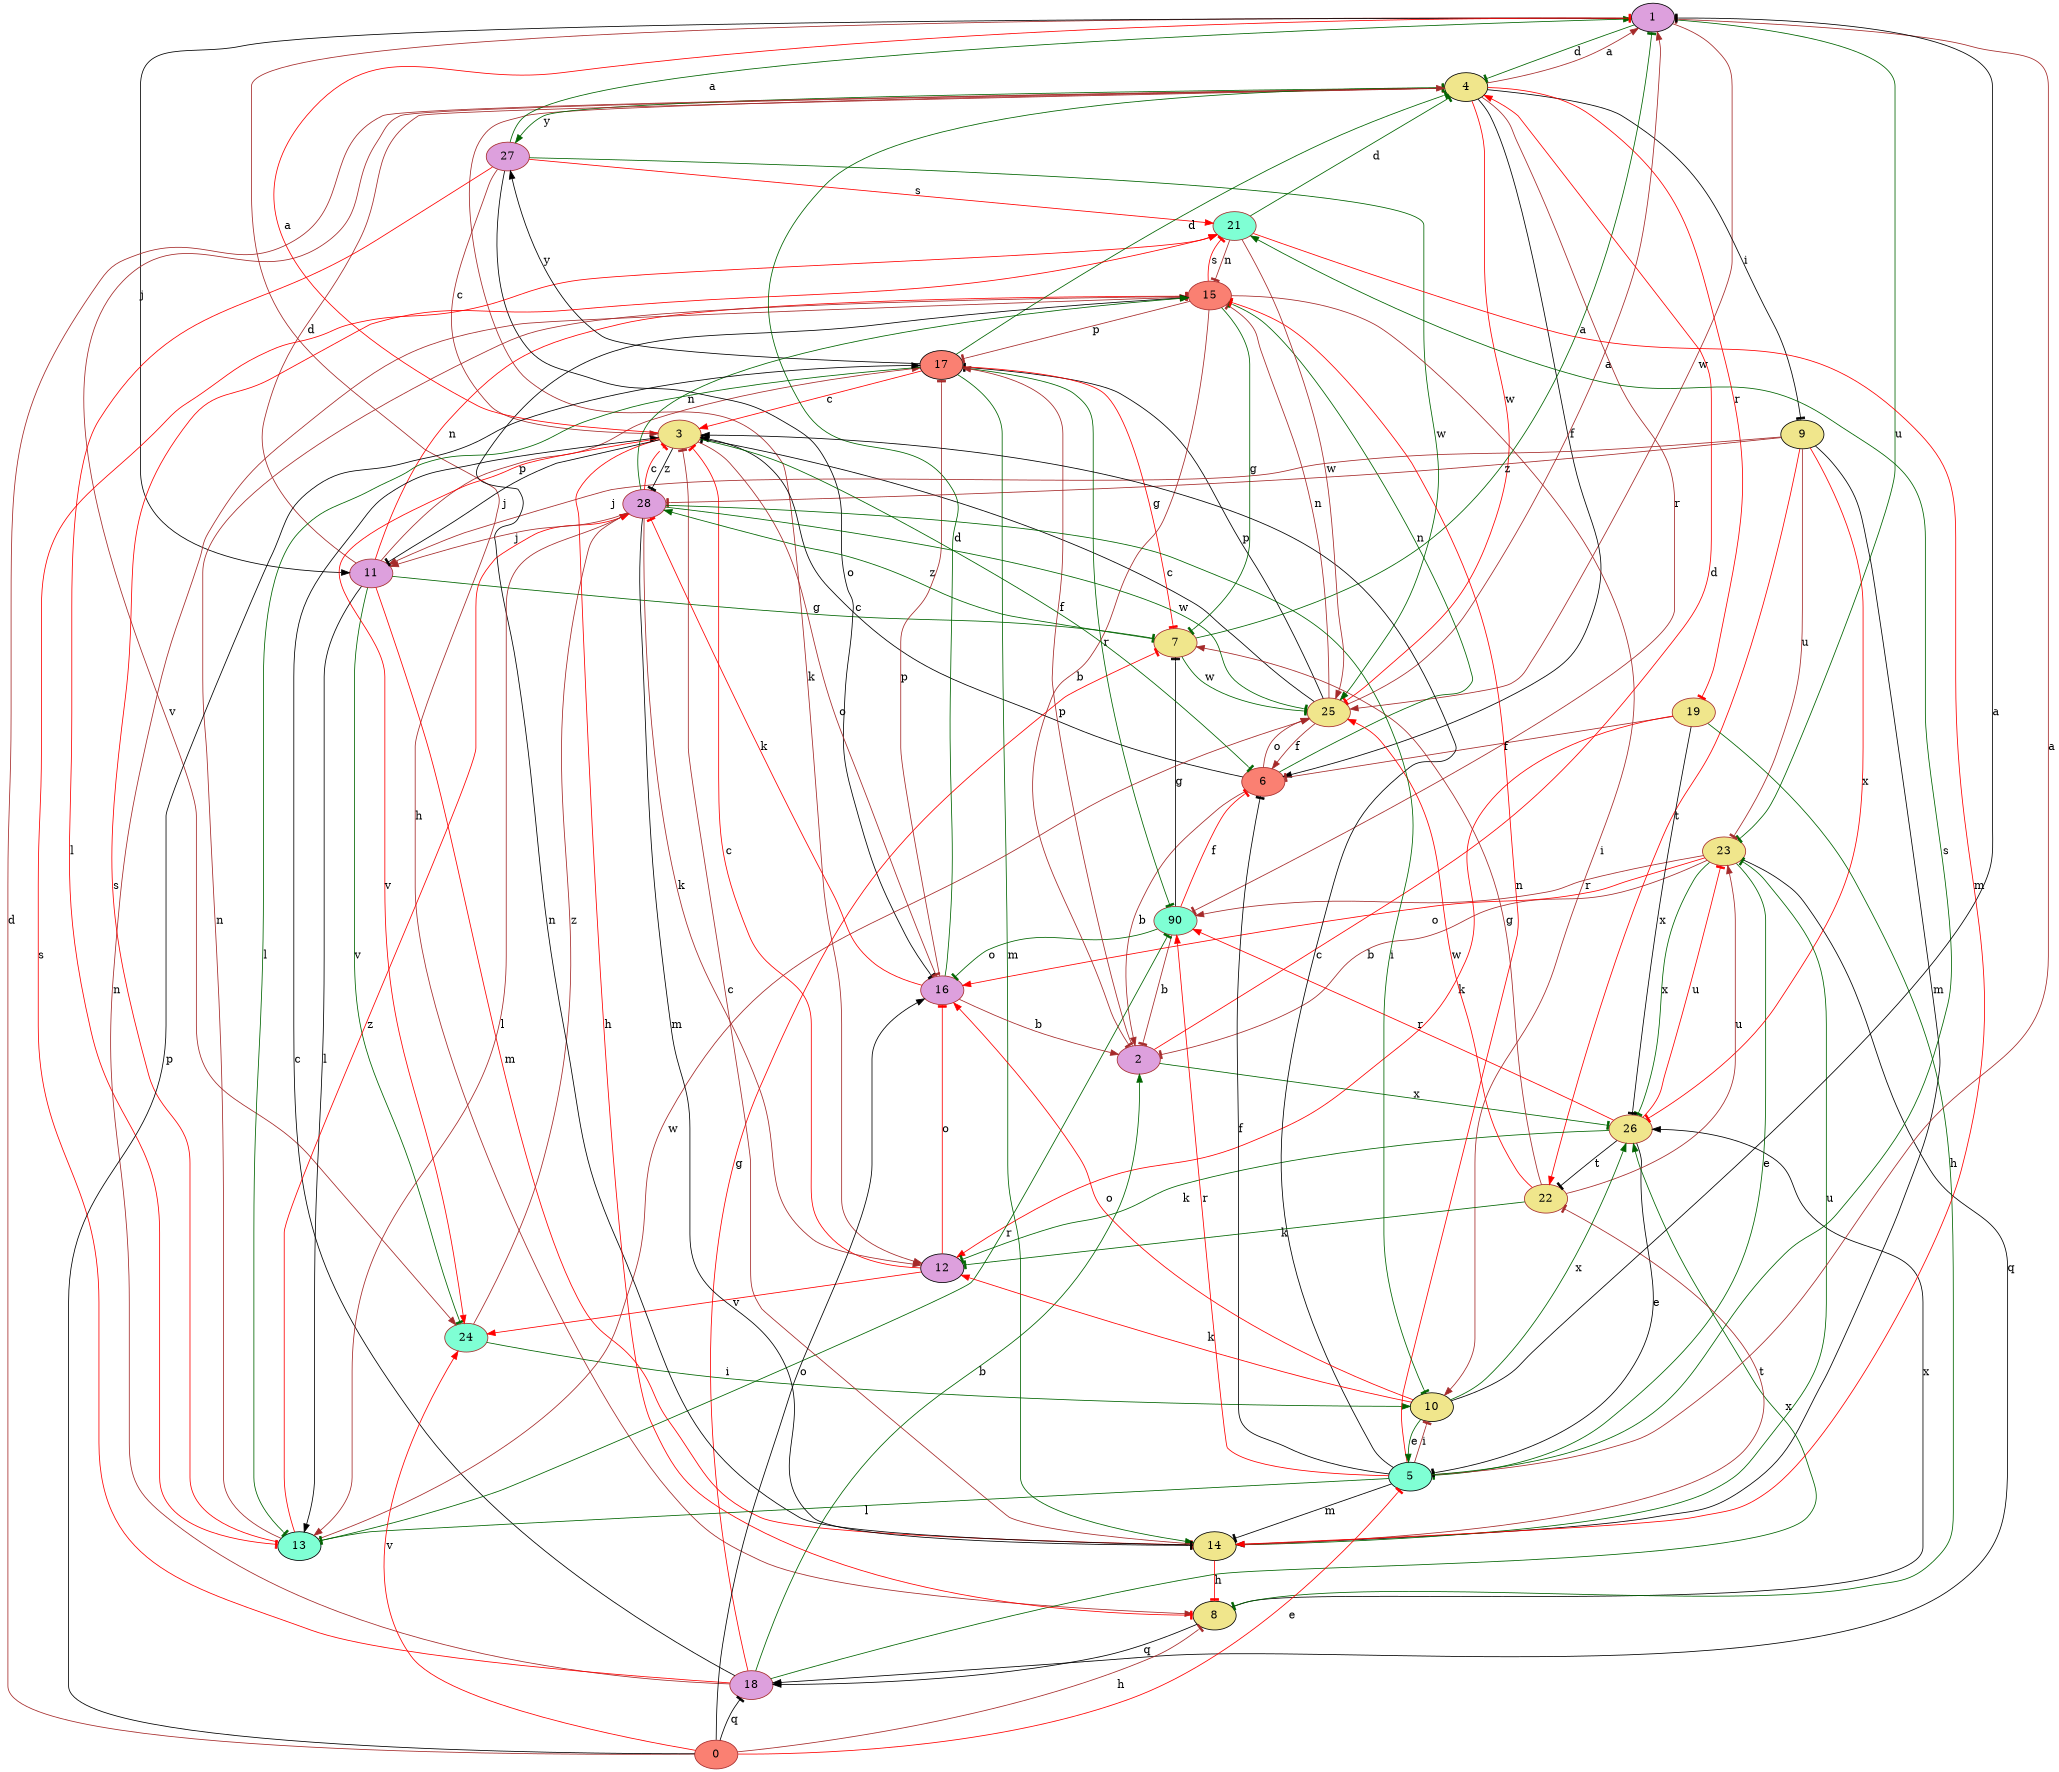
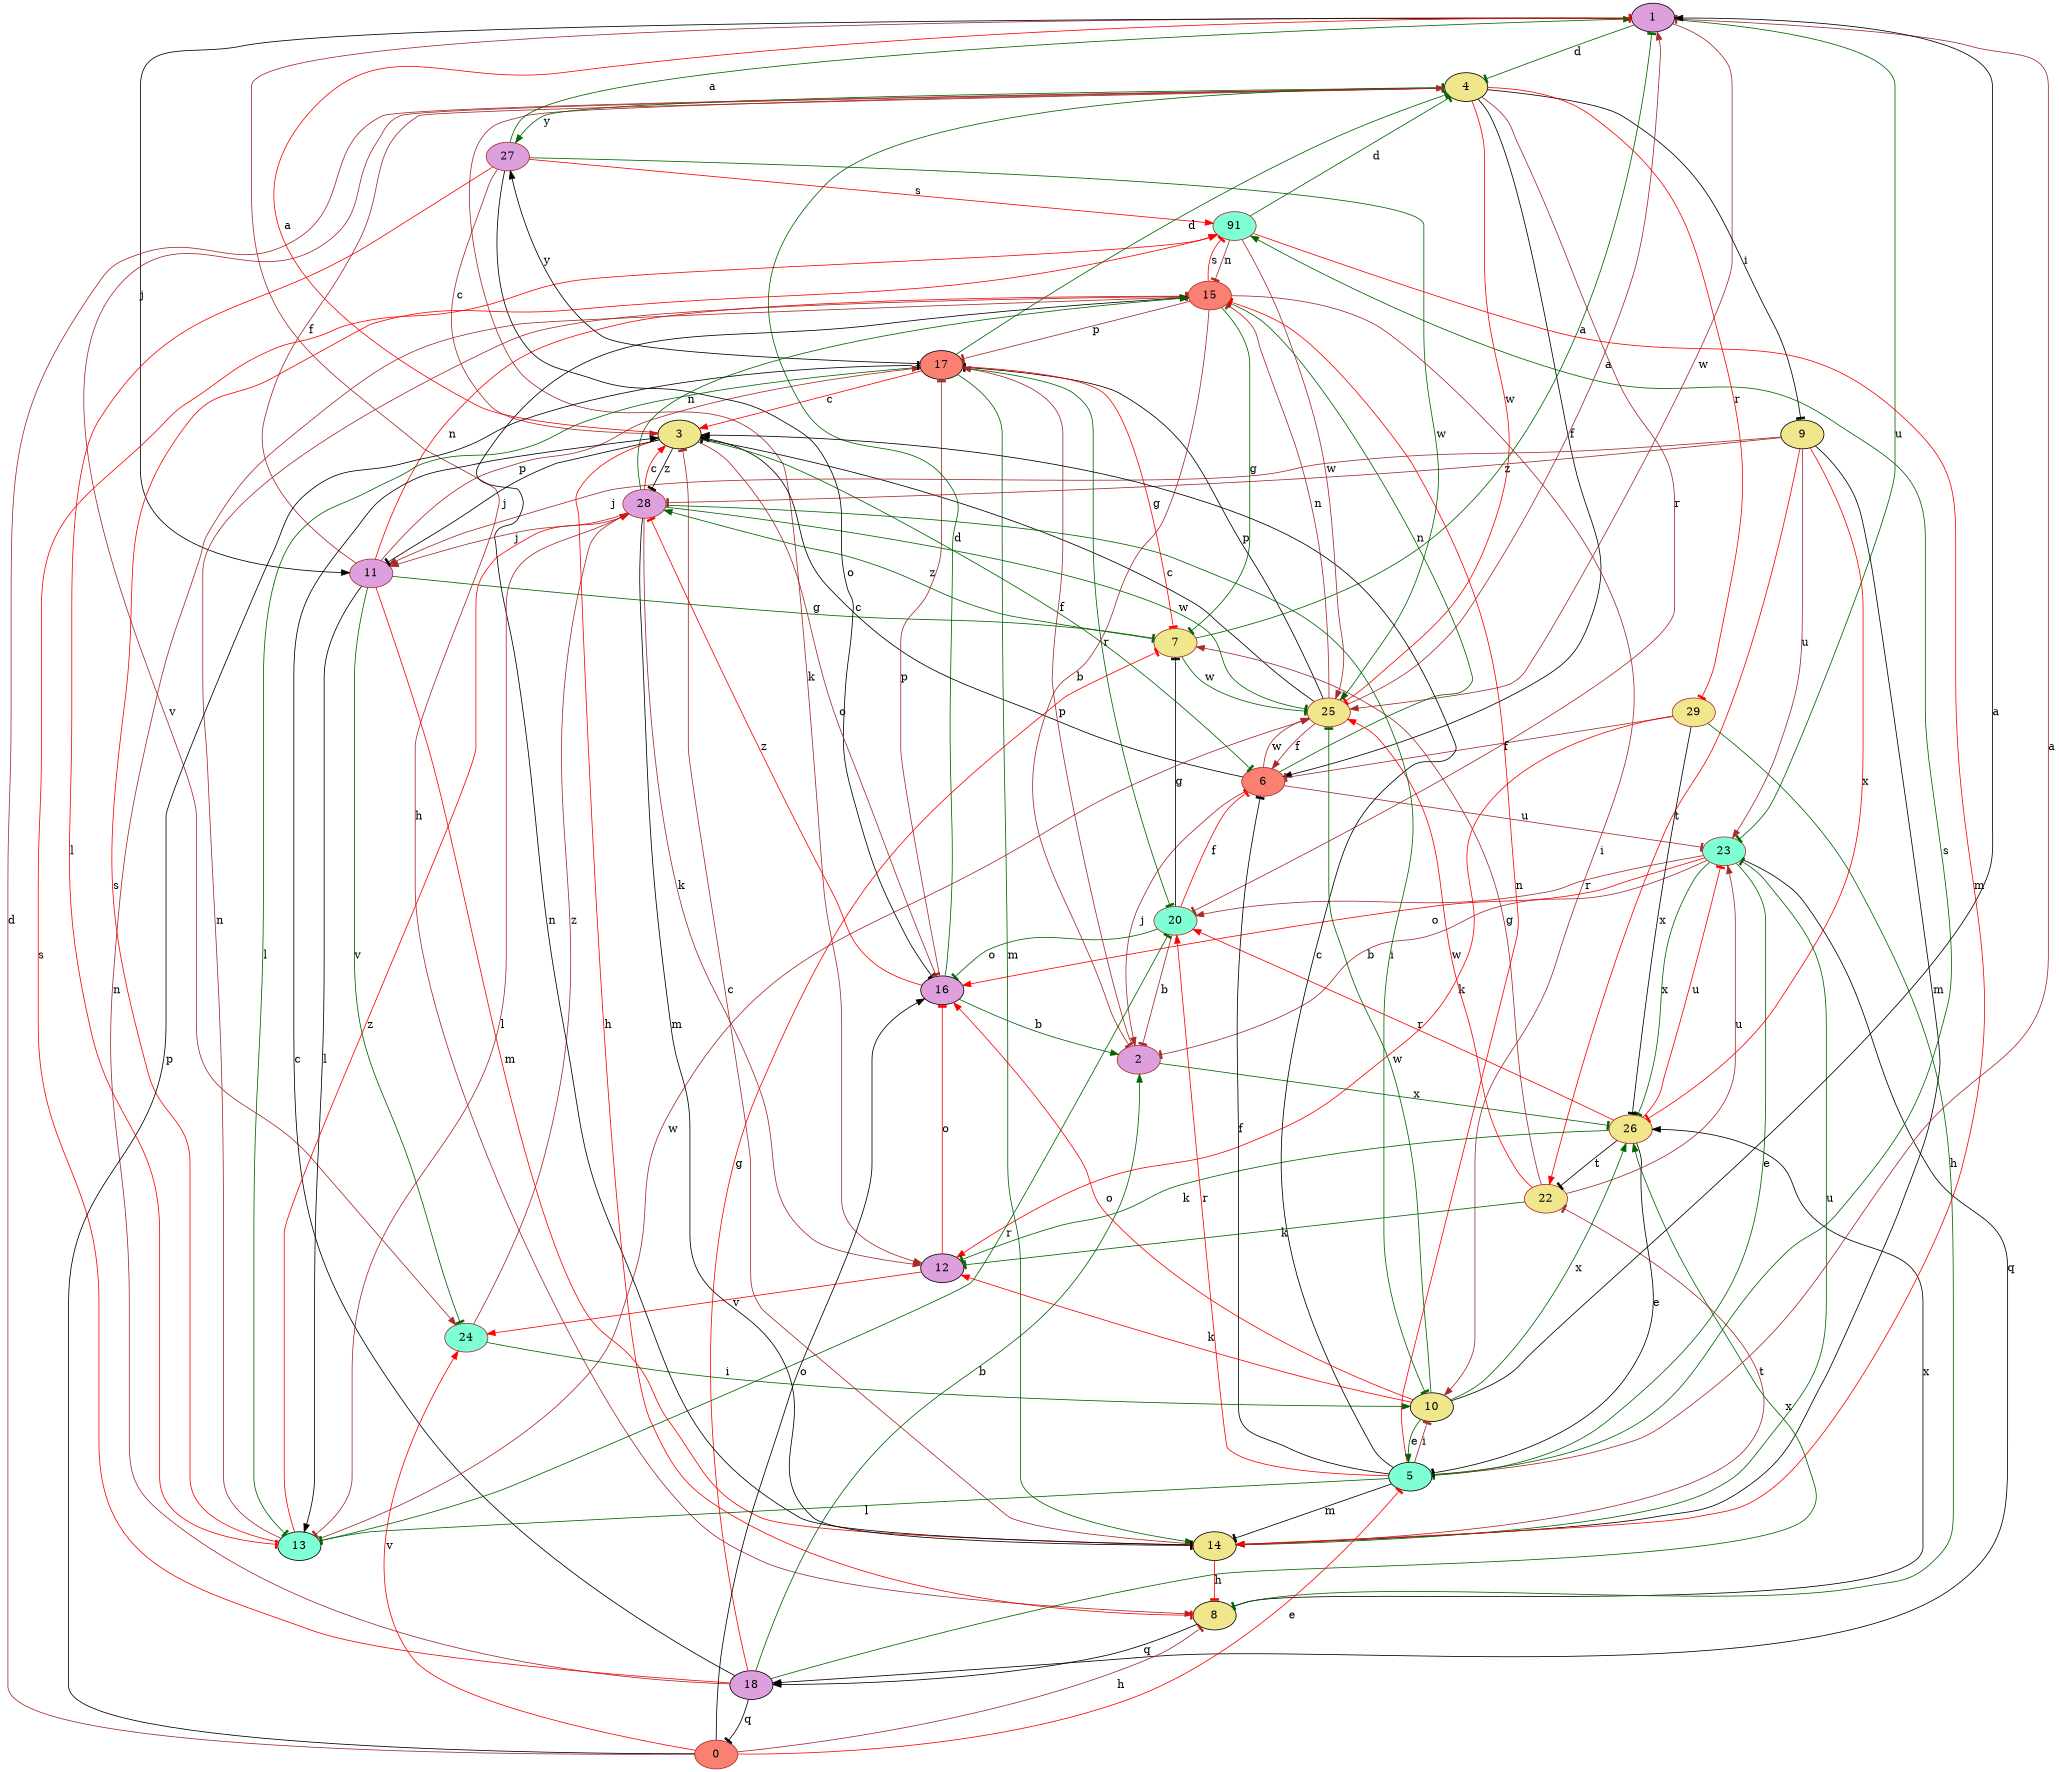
edge "4" -> "1": removed, label "a"
node "21": label "21" -> "91"
edge "11" -> "4": label "d" -> "f"
node "3": color brown -> black
edge "28" -> "3": arrowhead tee -> normal
edge "9" -> "23": arrowhead tee -> normal
edge "2" -> "4": removed, label "d"
edge "10" -> "1": arrowhead tee -> normal
node "19": label "19" -> "29"
edge "16" -> "28": label "k" -> "z"
edge "6" -> "25": label "o" -> "w"
edge "3" -> "24": removed, label "v"
edge "6" -> "23": added, label "u"
node "23": fillcolor khaki -> aquamarine
edge "12" -> "3": removed, label "c"
edge "6" -> "2": label "b" -> "j"
node "90": label "90" -> "20"
node "16": color brown -> black
edge "28" -> "13": arrowhead normal -> tee
edge "16" -> "2": color brown -> darkgreen
edge "10" -> "25": added, label "w"
edge "0" -> "17": arrowhead normal -> tee
node "18": color brown -> black
edge "0" -> "18": reversed
